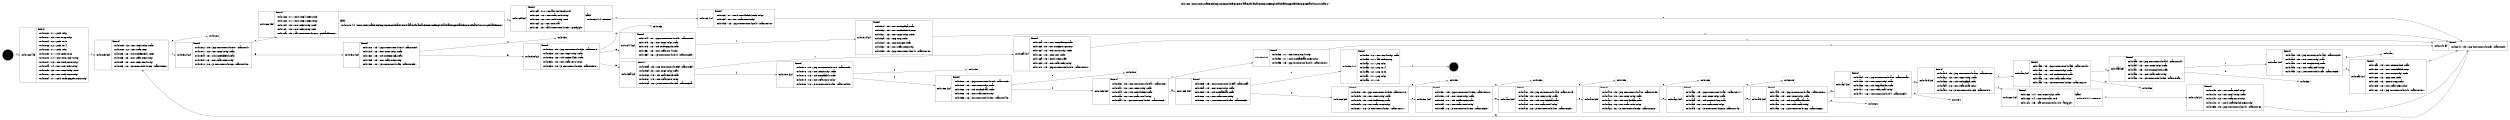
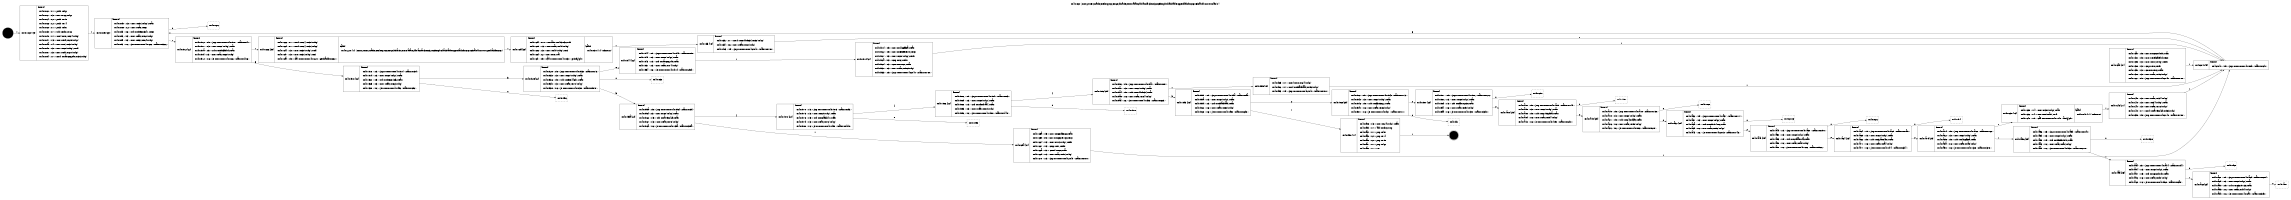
edge "0x401ac8 [25]" -> "0x401cab [27]": removed, label "1"
